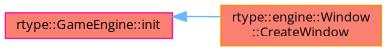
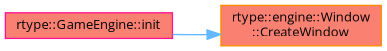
edge "rtype::engine::Window ::CreateWindow" -> "rtype::GameEngine::init": reversed
